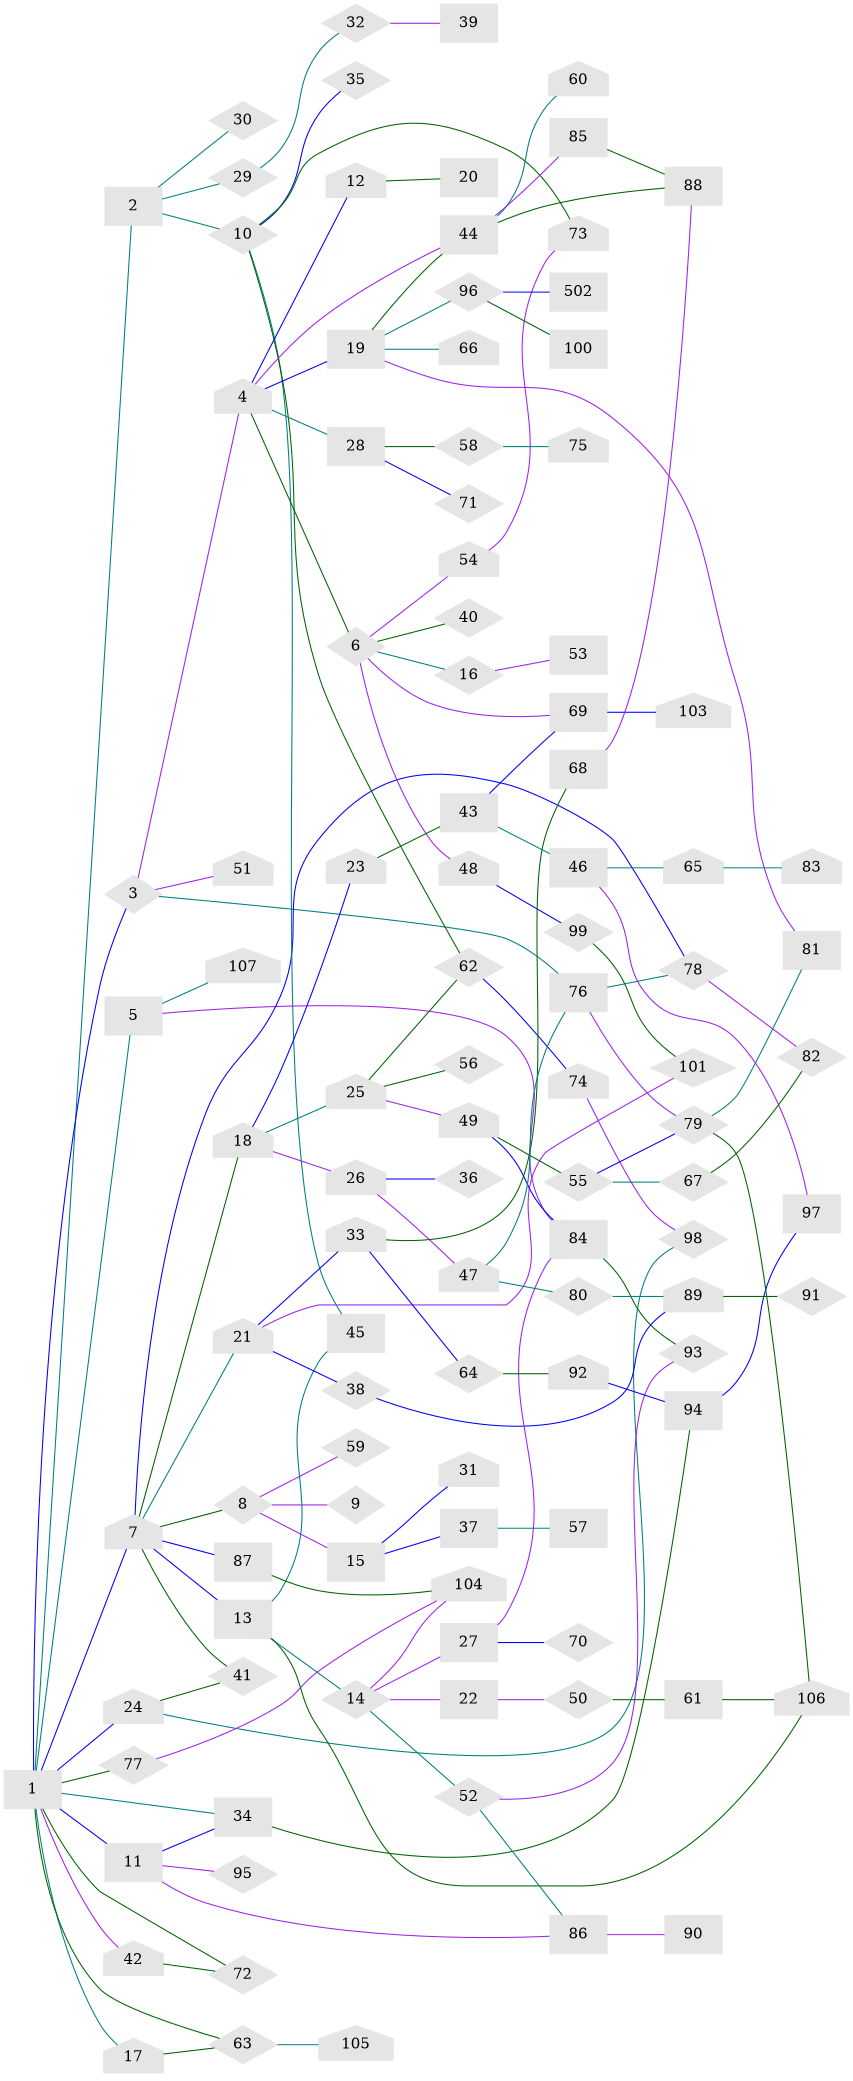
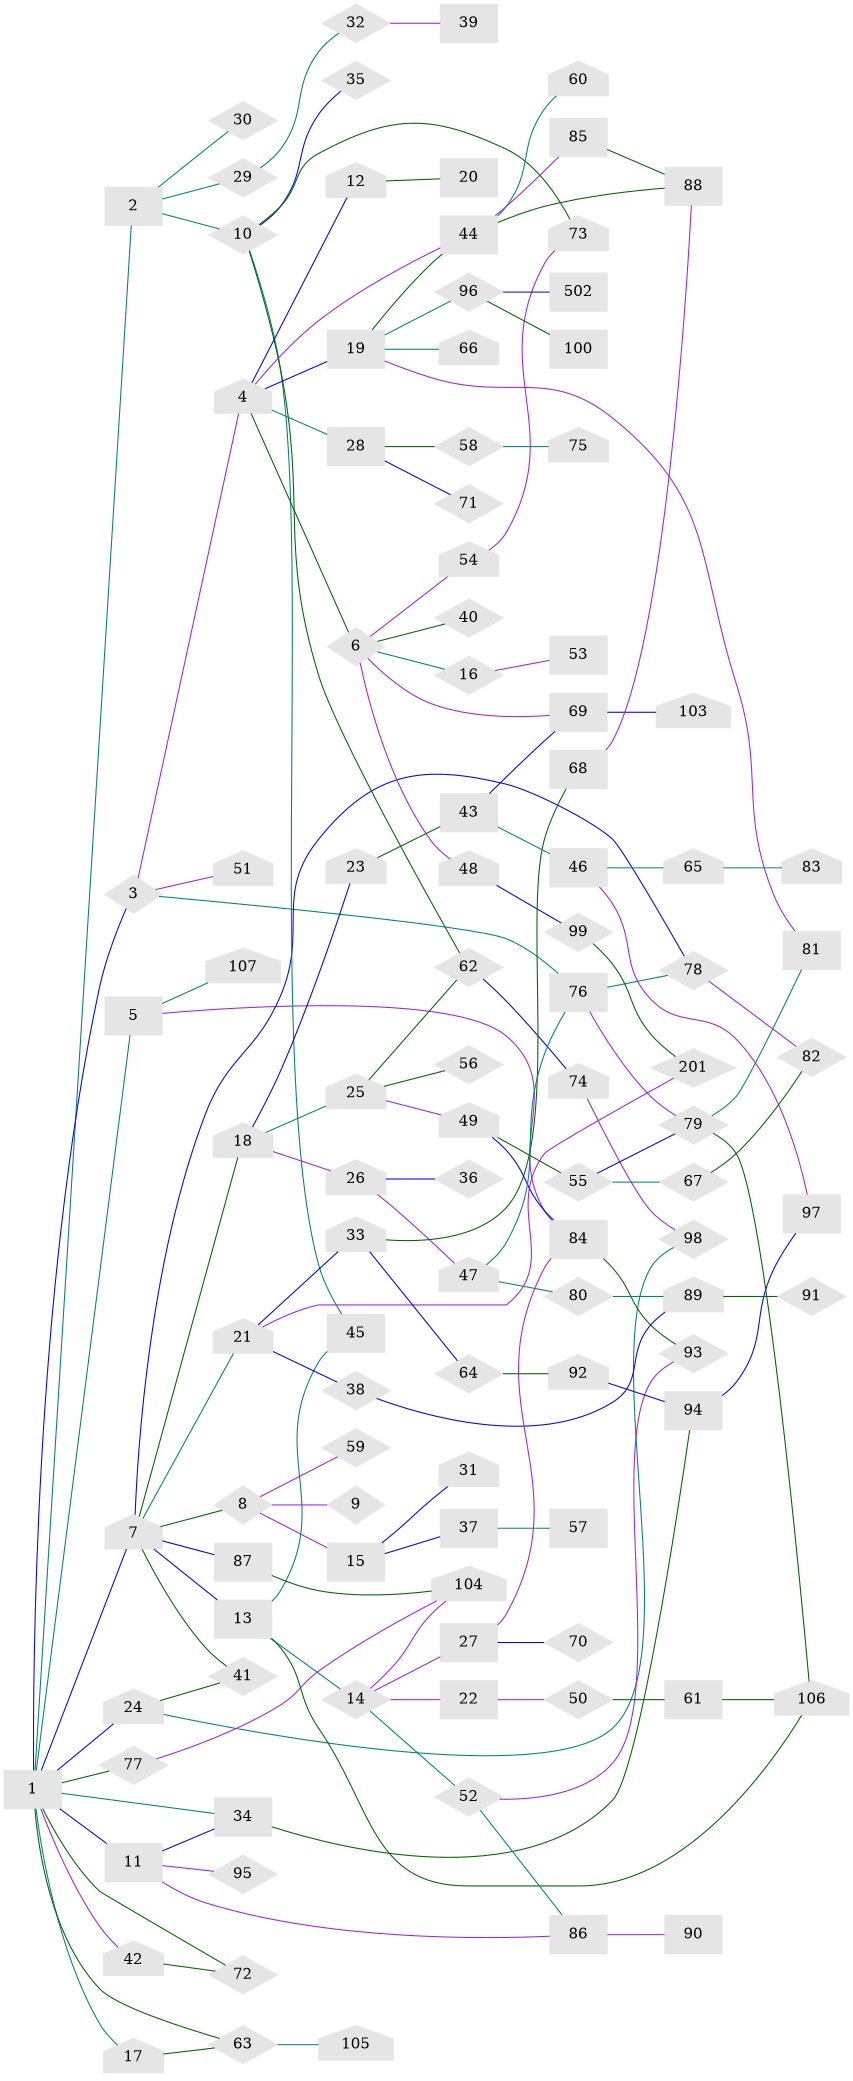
node "101": label "101" -> "201"
